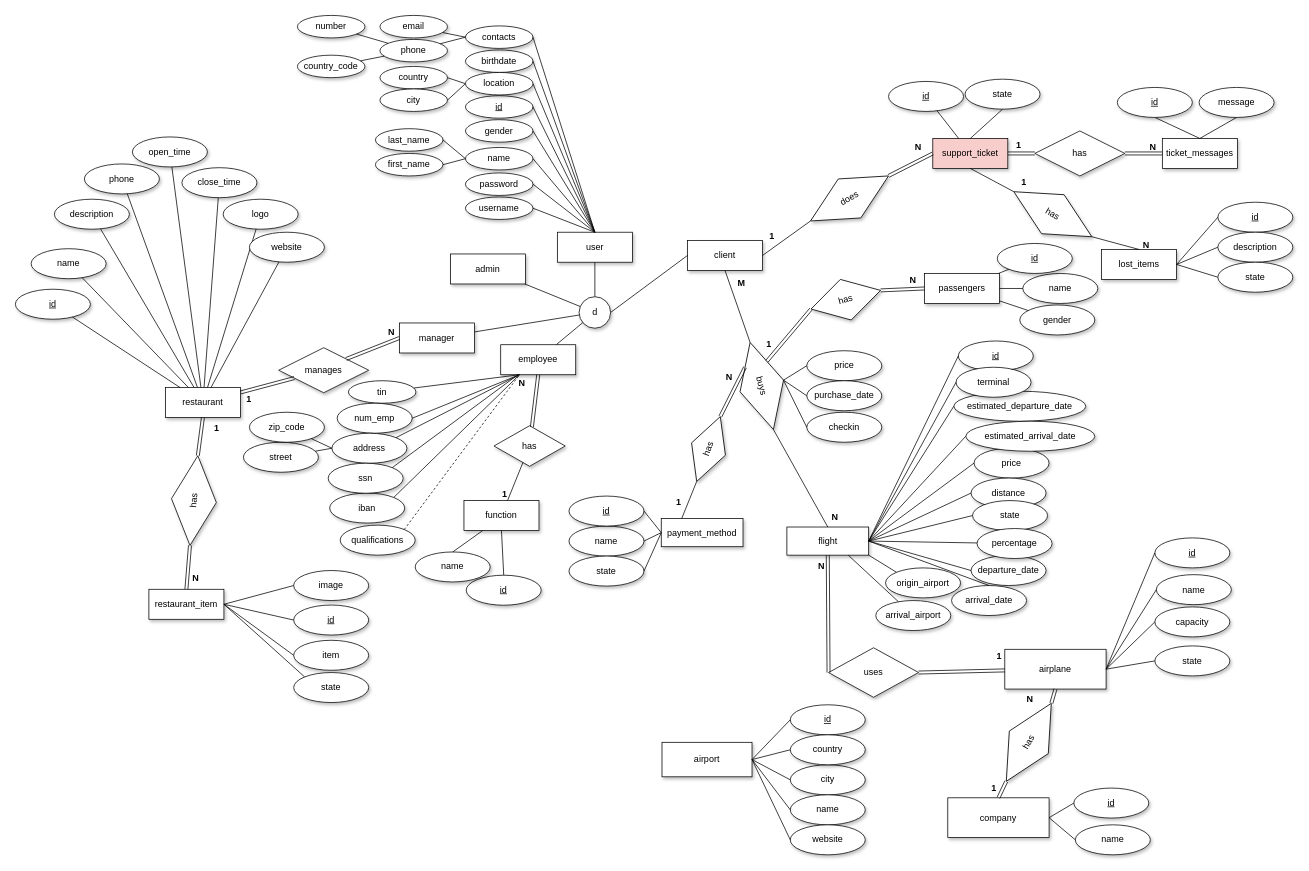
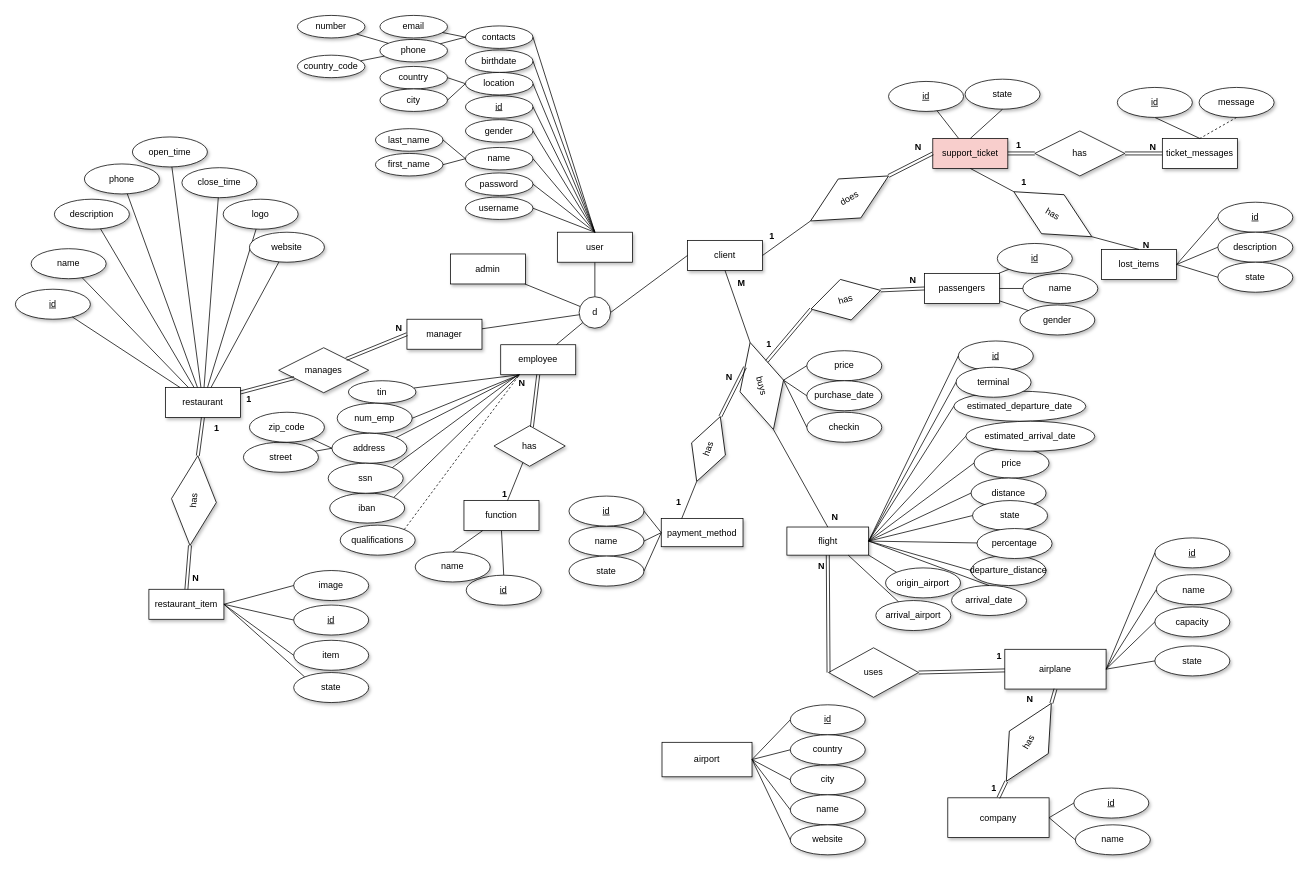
edge "message" -- "ticket_messages": style solid -> dashed
node "manager": moved (437, 338) -> (444, 334)
node "departure_date": label "departure_date" -> "departure_distance"
